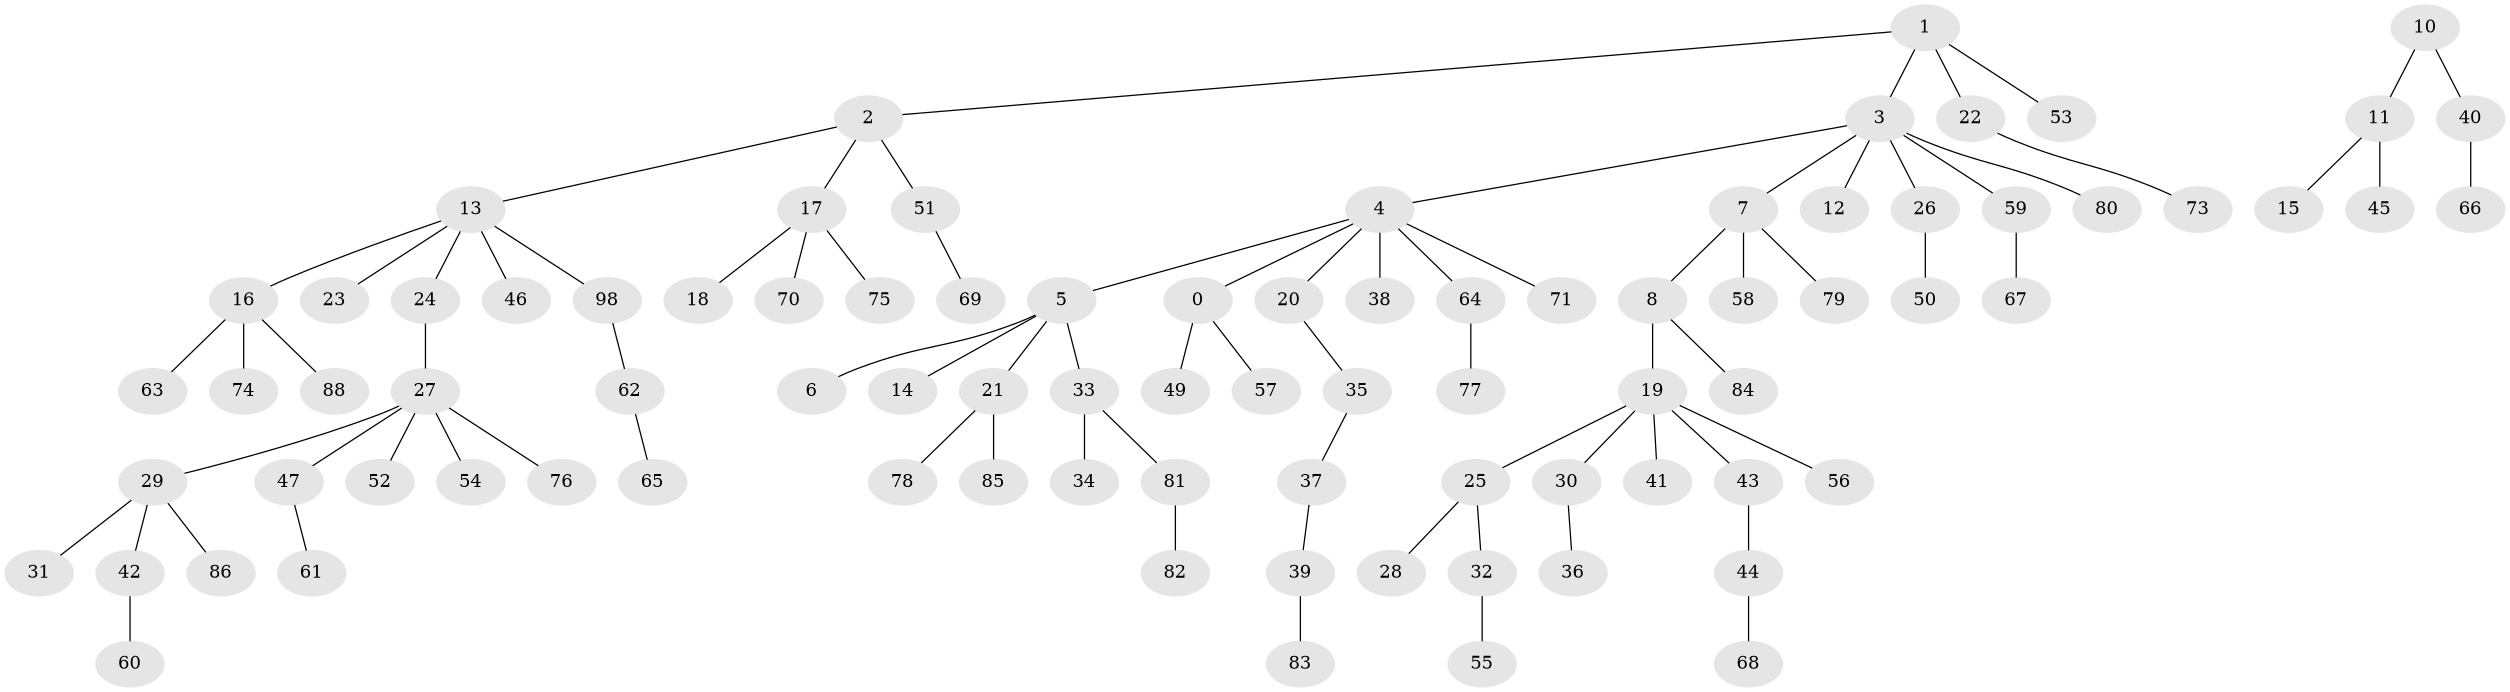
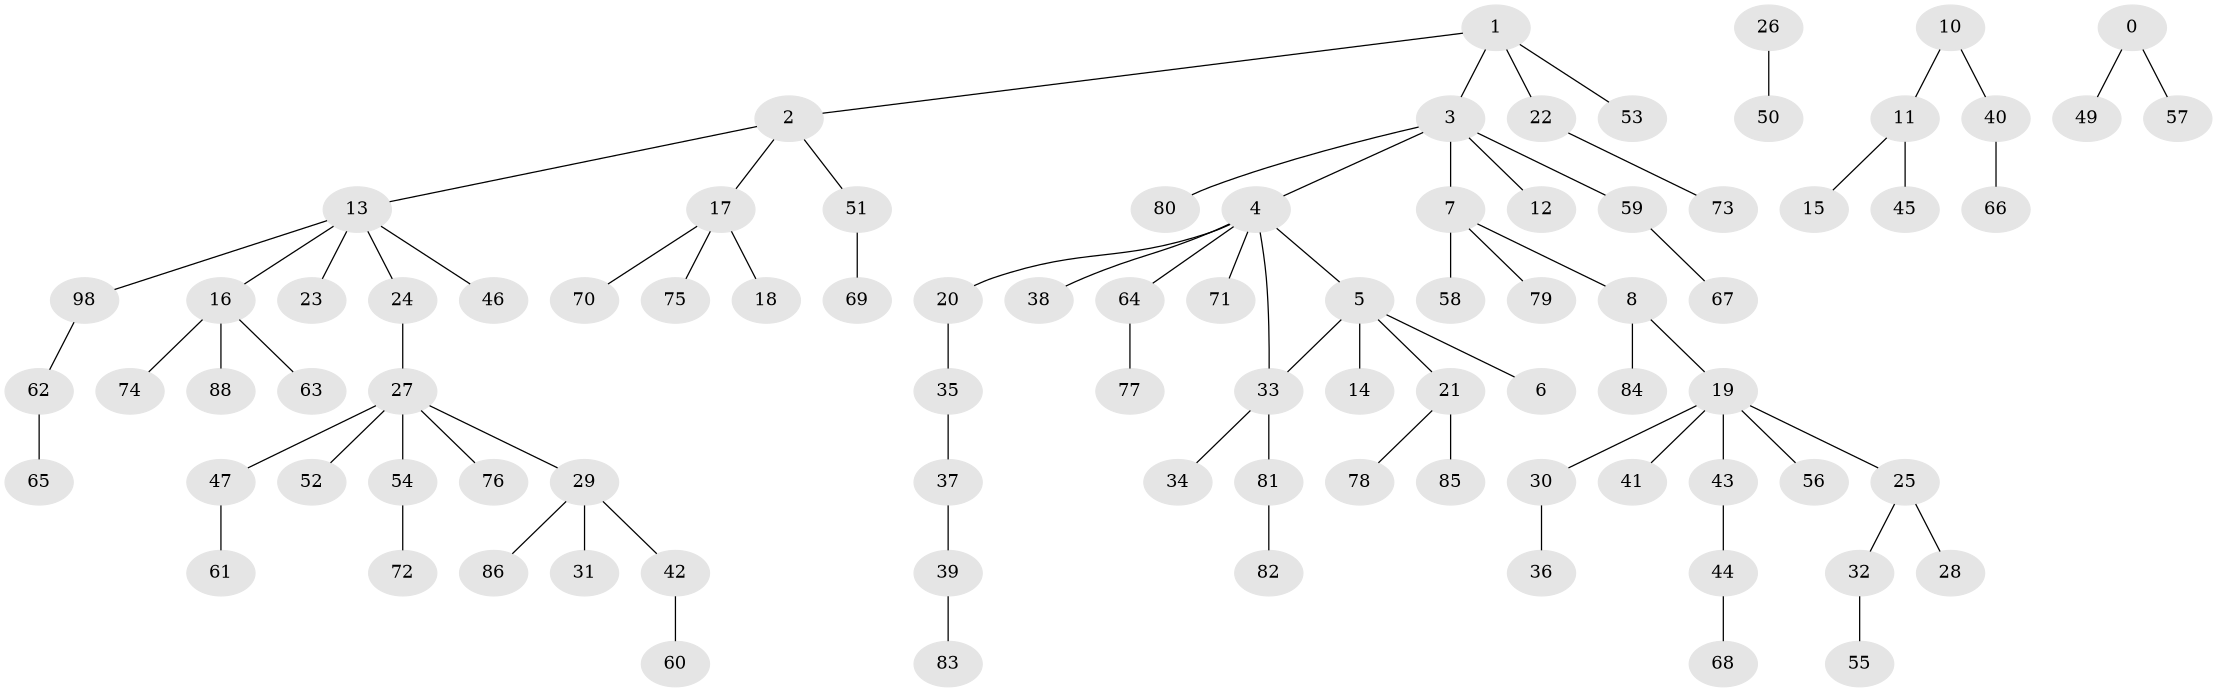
edge "3" -- "26": removed
edge "4" -- "0": now "4" -- "33"
node "72": added
